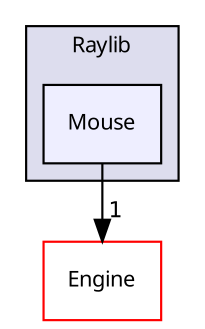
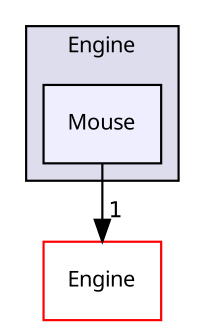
cluster "Raylib": label "Raylib" -> "Engine"
